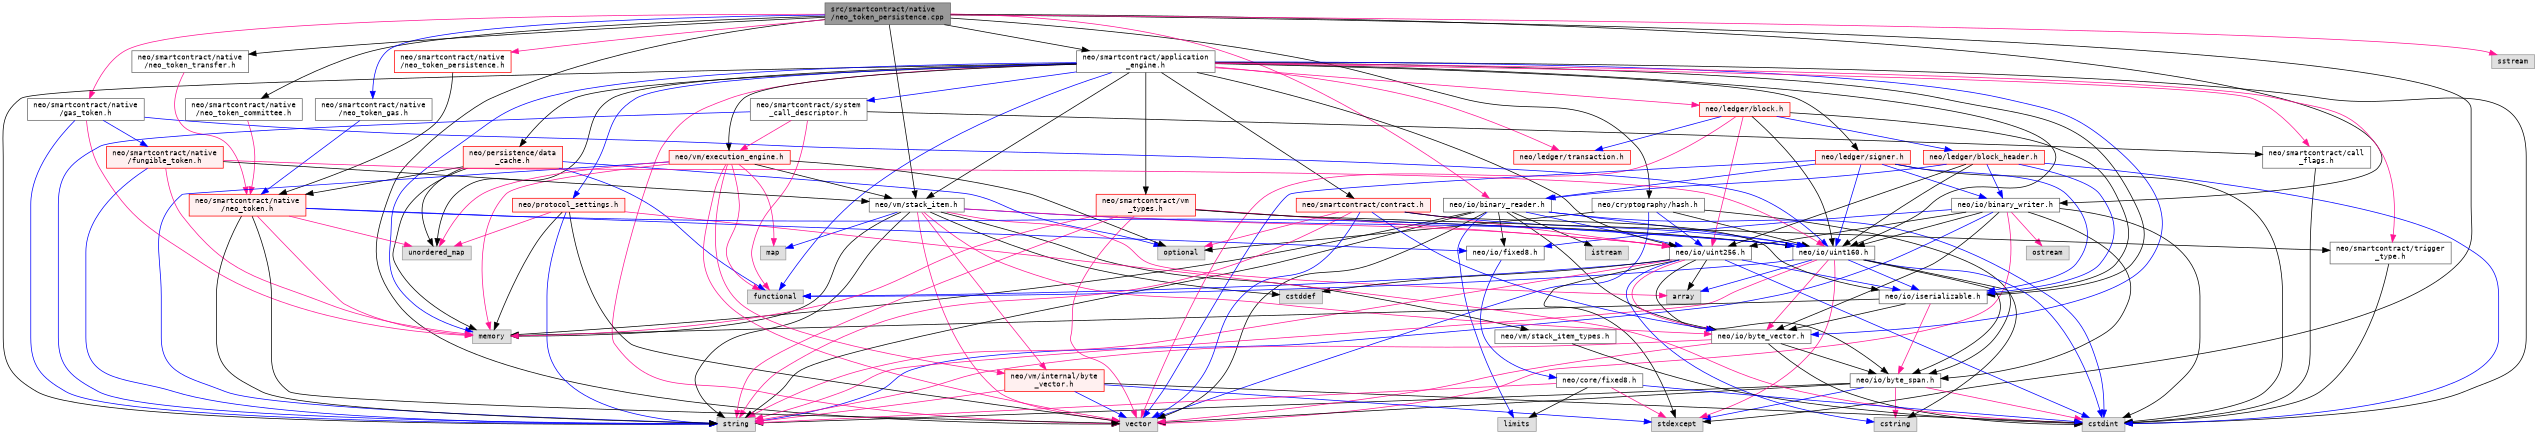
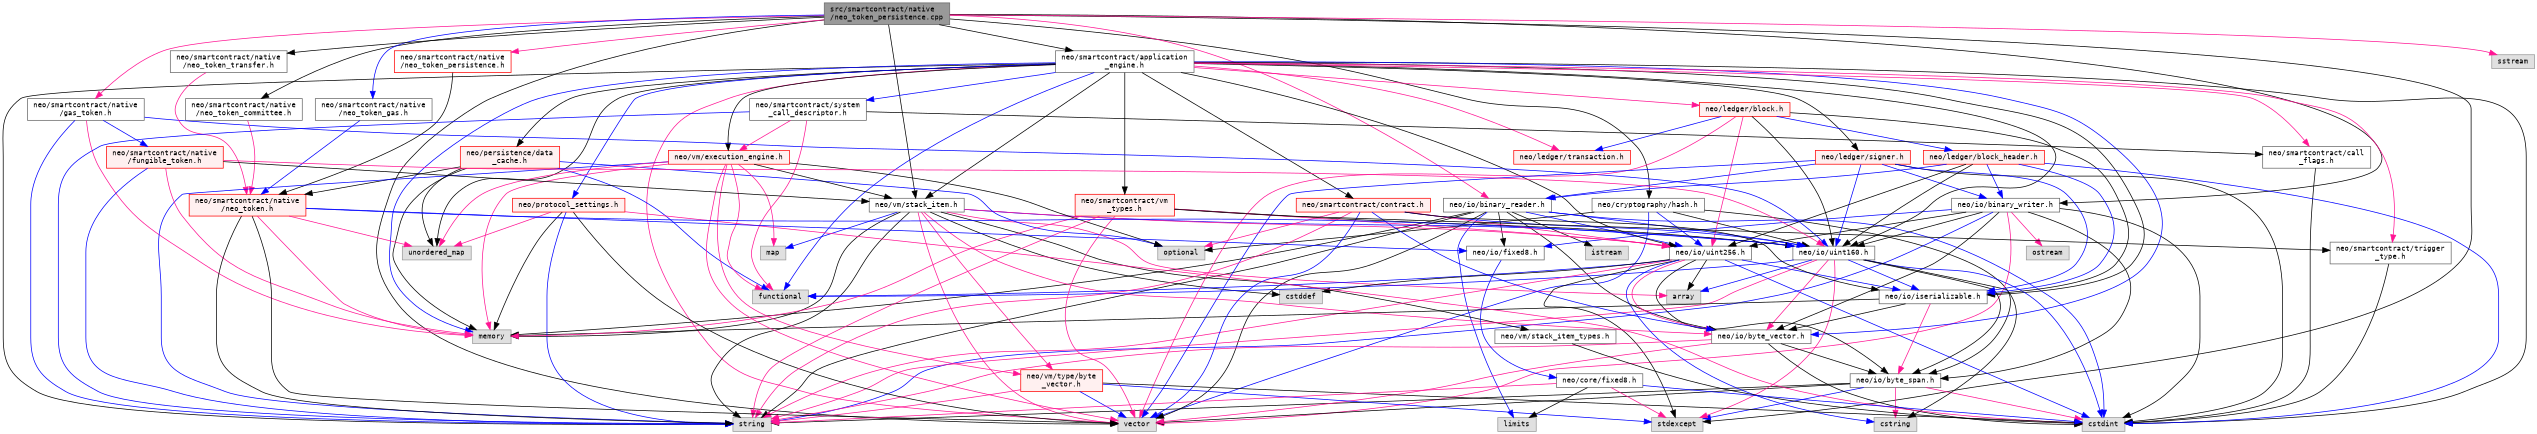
node "neo/vm/internal/byte _vector.h": label "neo/vm/internal/byte _vector.h" -> "neo/vm/type/byte _vector.h"
